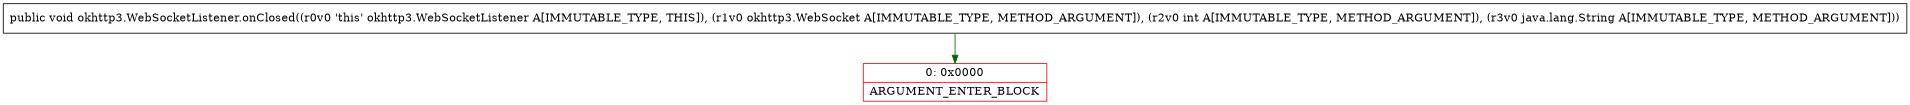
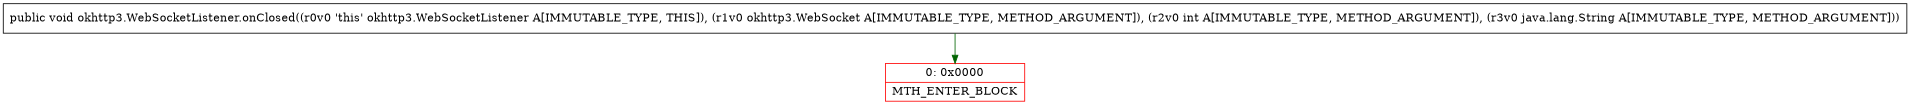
node "0: 0x0000": text "ARGUMENT_ENTER_BLOCK" -> "MTH_ENTER_BLOCK"
